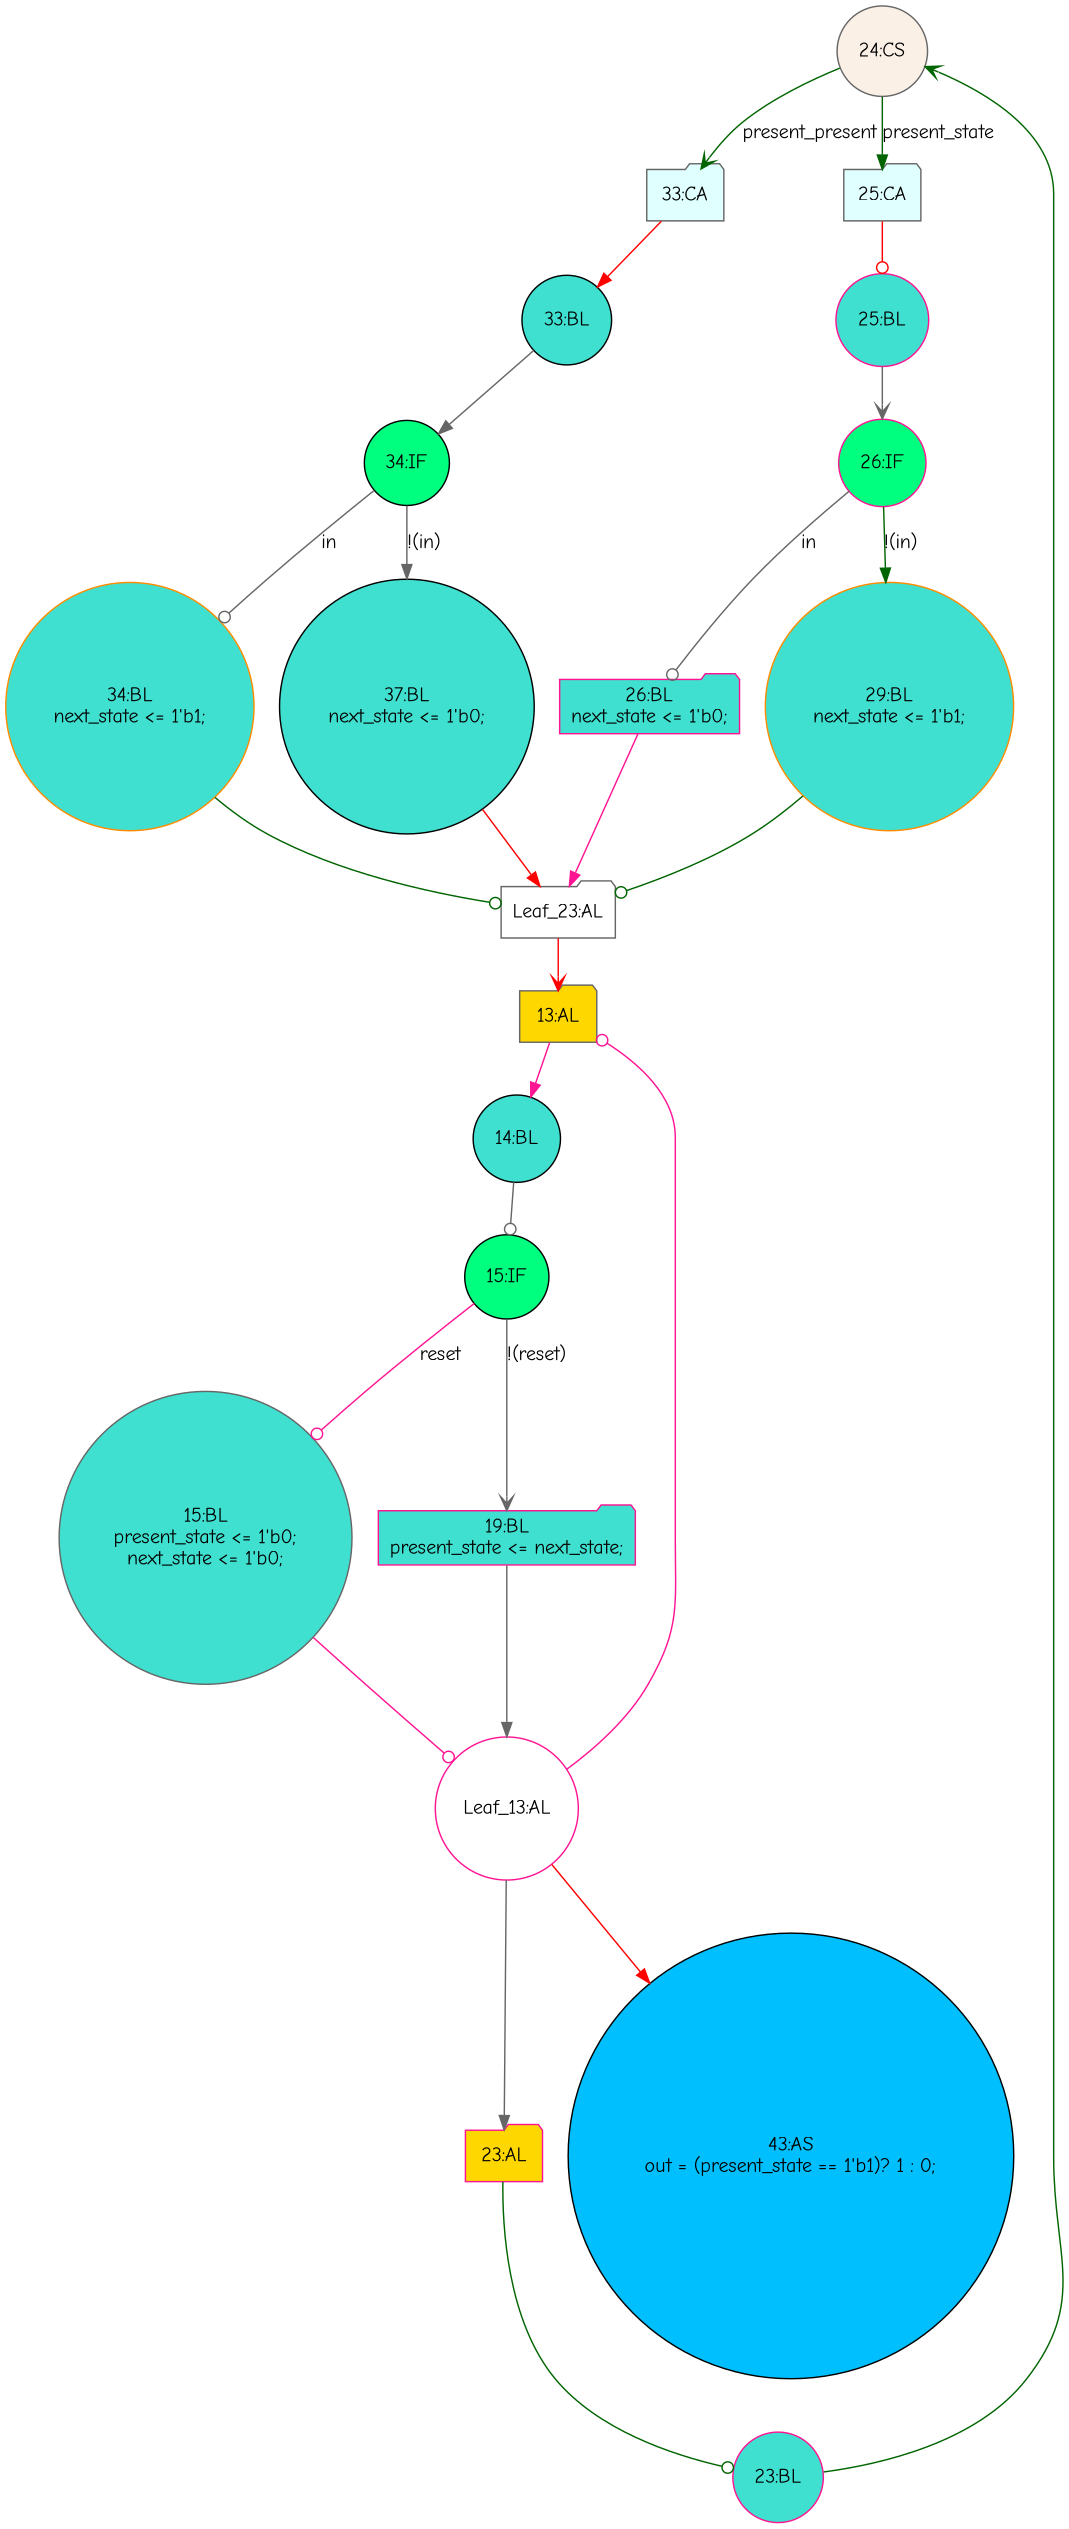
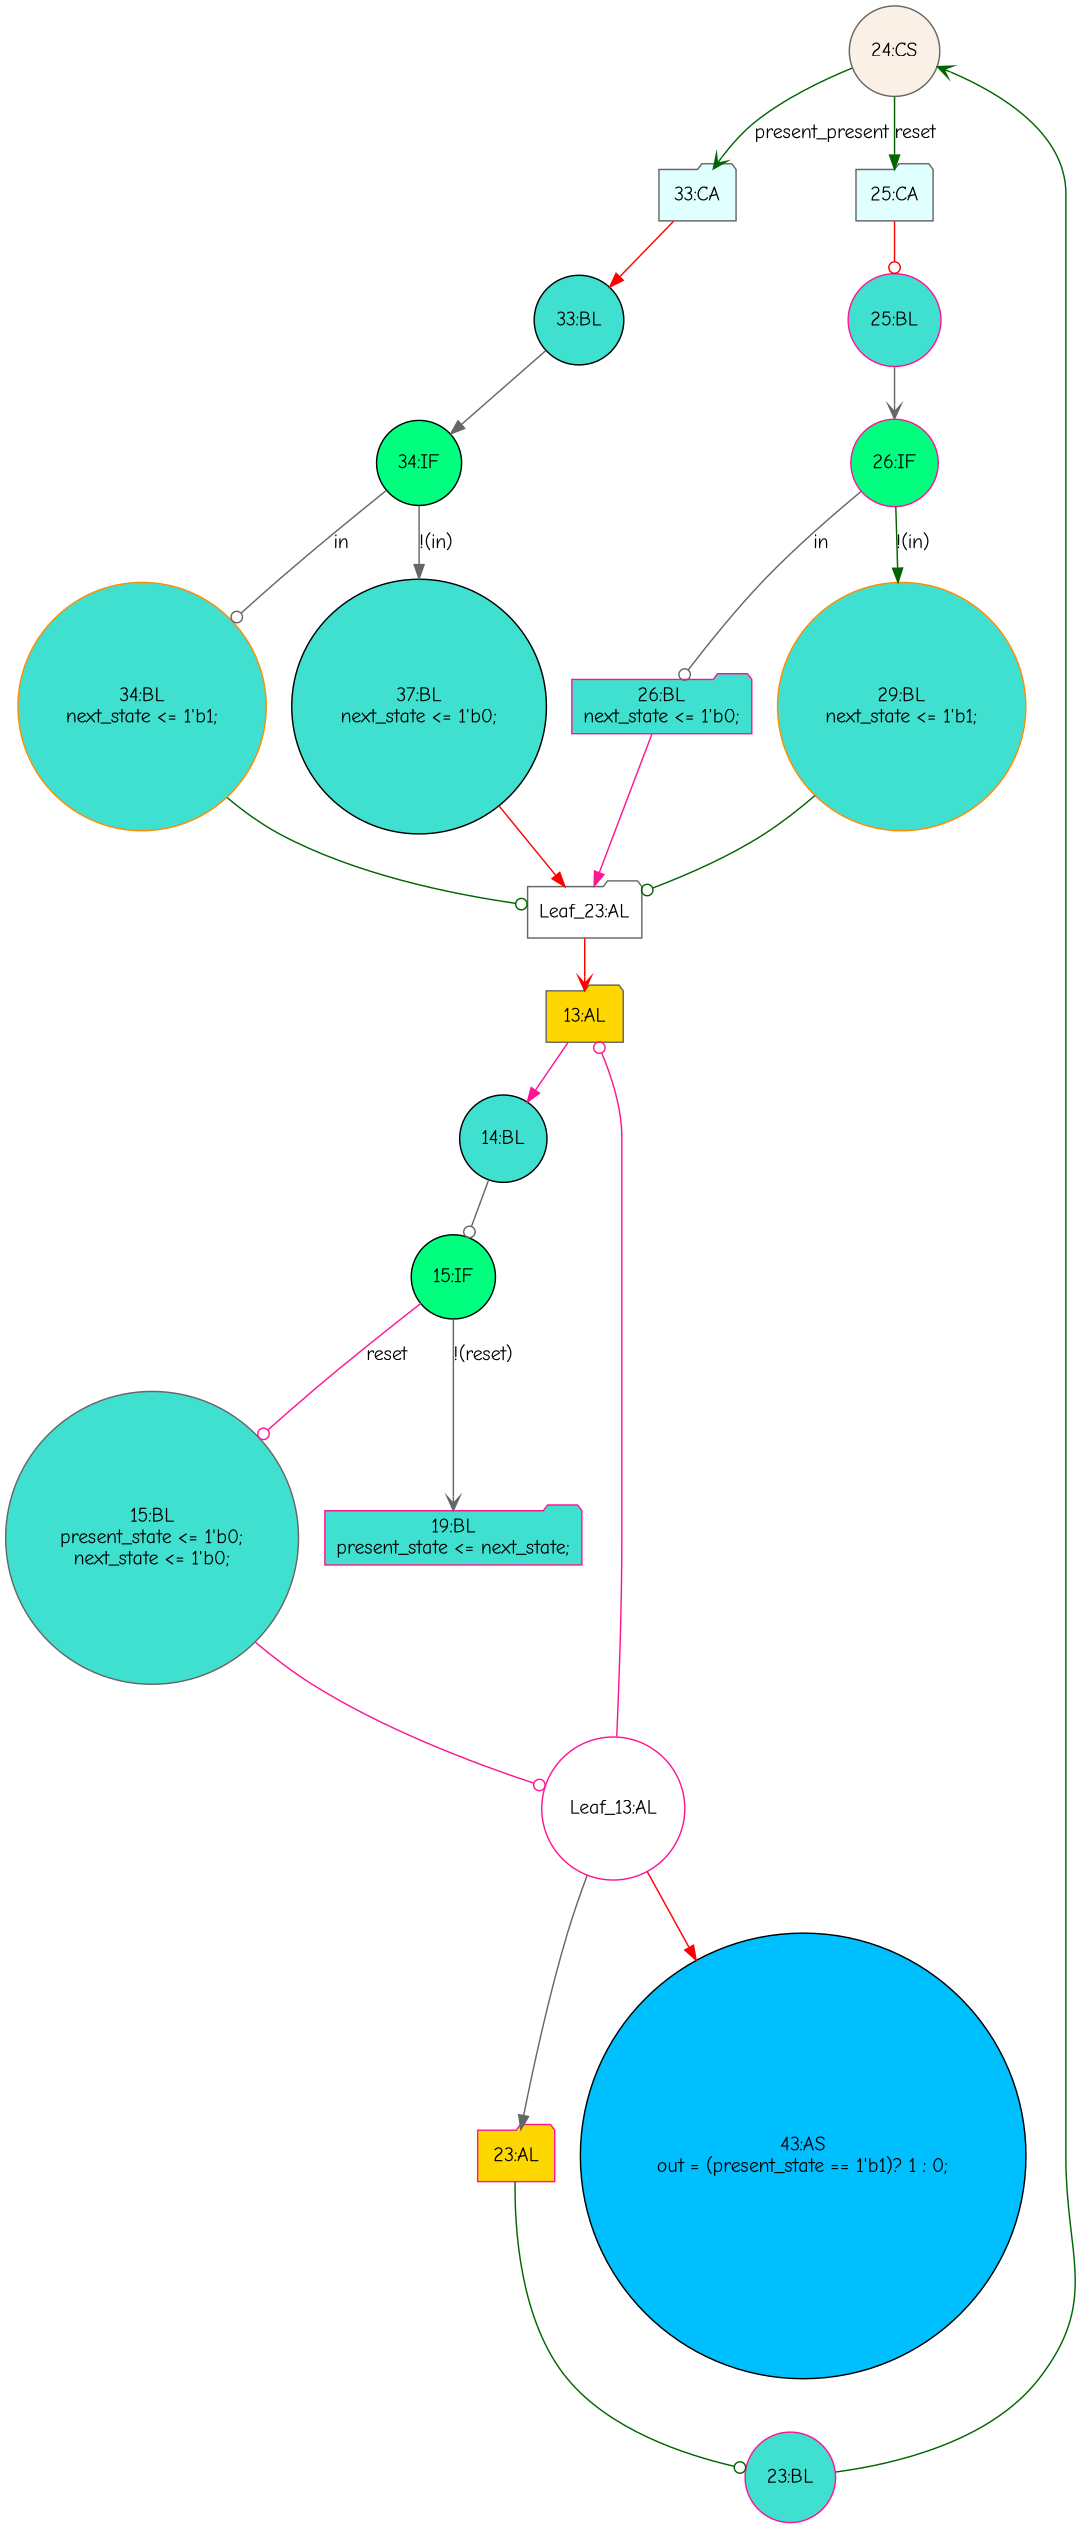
edge "24:CS" -> "25:CA": label "present_state" -> "reset"
edge "19:BL present_state <= next_state;" -> "Leaf_13:AL": removed
